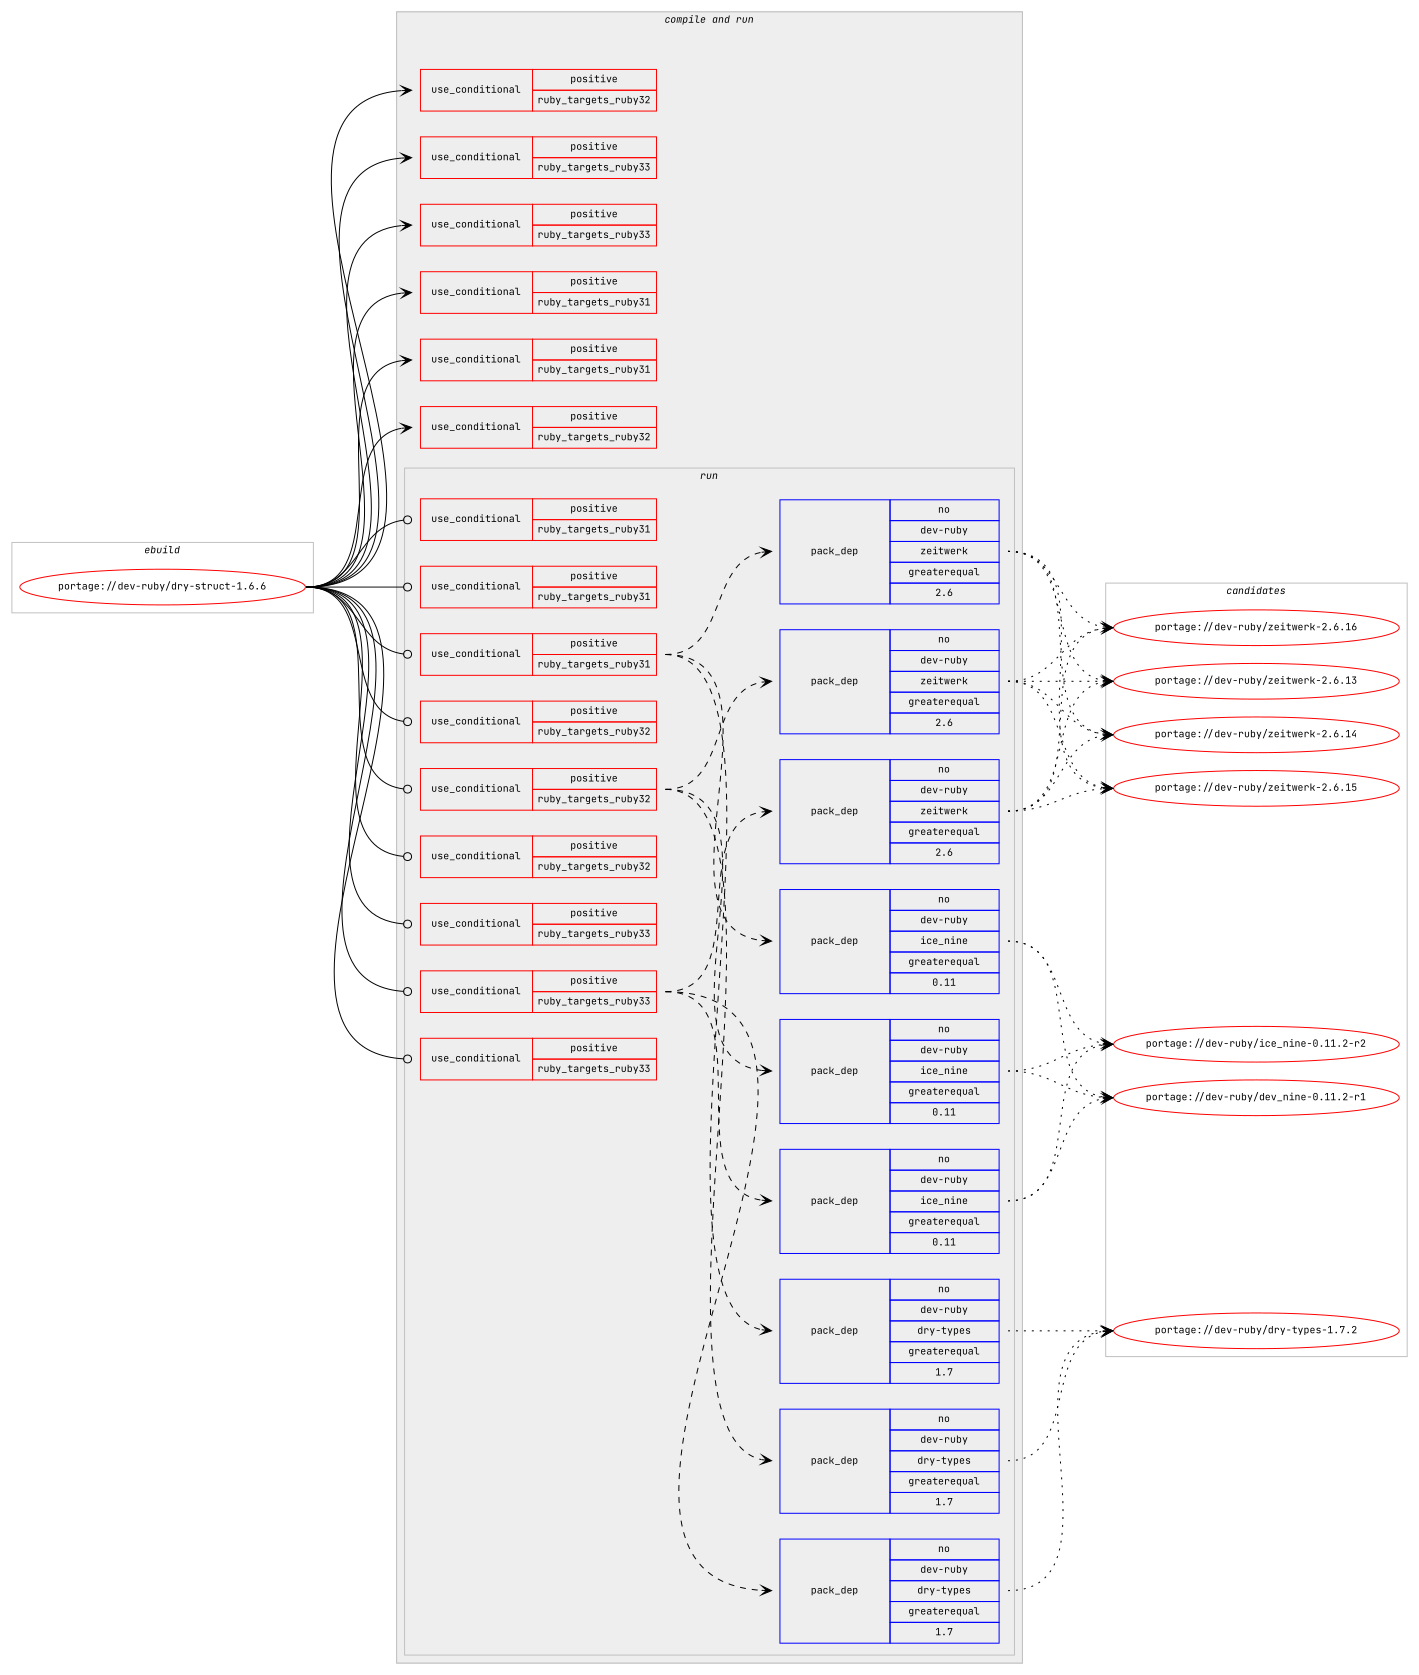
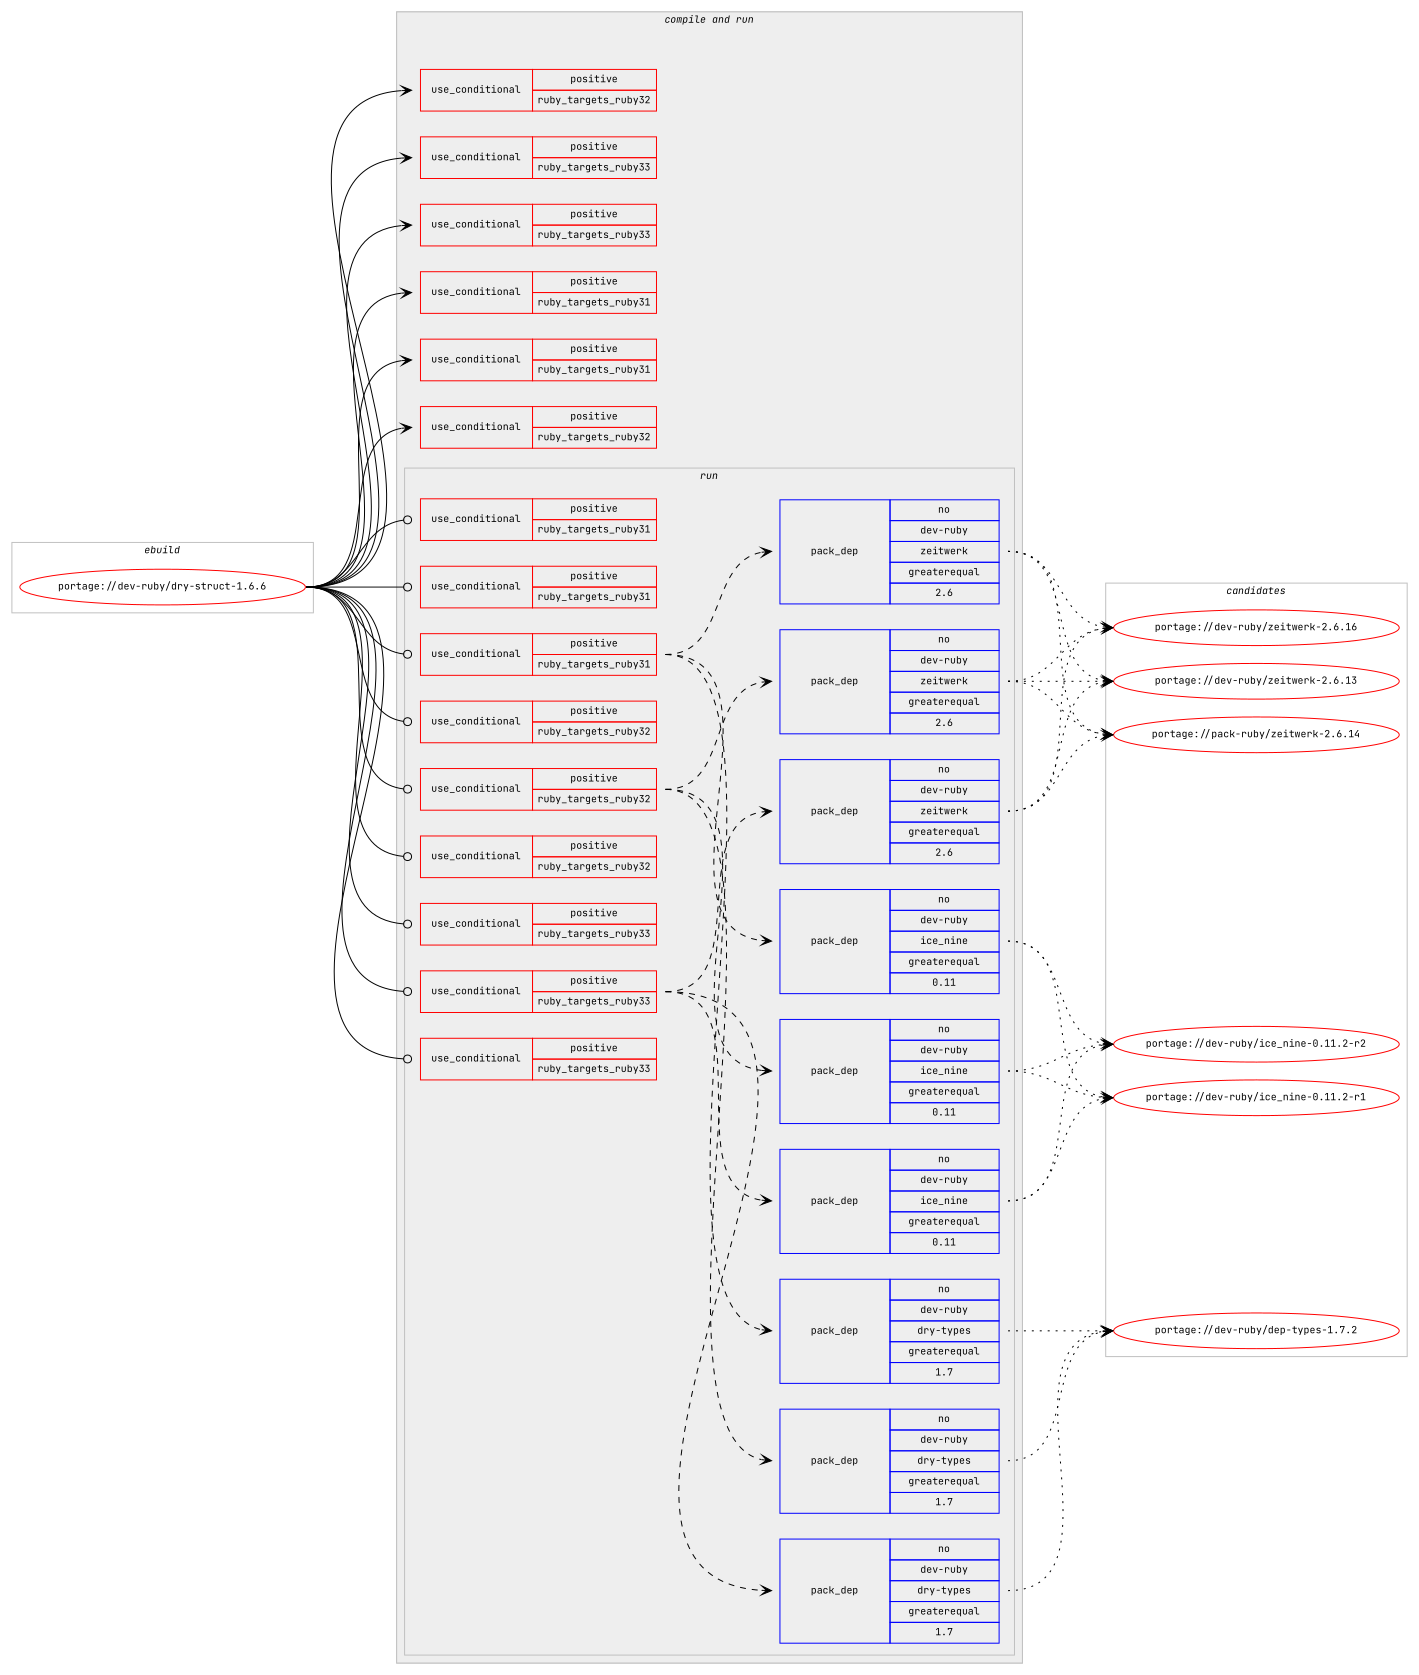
node "portage://dev-ruby/zeitwerk-2.6.14": label "portage://dev-ruby/zeitwerk-2.6.14" -> "portage://pack-ruby/zeitwerk-2.6.14"
node "portage://dev-ruby/zeitwerk-2.6.15": removed
node "portage://dev-ruby/dev_nine-0.11.2-r1": label "portage://dev-ruby/dev_nine-0.11.2-r1" -> "portage://dev-ruby/ice_nine-0.11.2-r1"
node "portage://dev-ruby/dry-types-1.7.2": label "portage://dev-ruby/dry-types-1.7.2" -> "portage://dev-ruby/dep-types-1.7.2"
